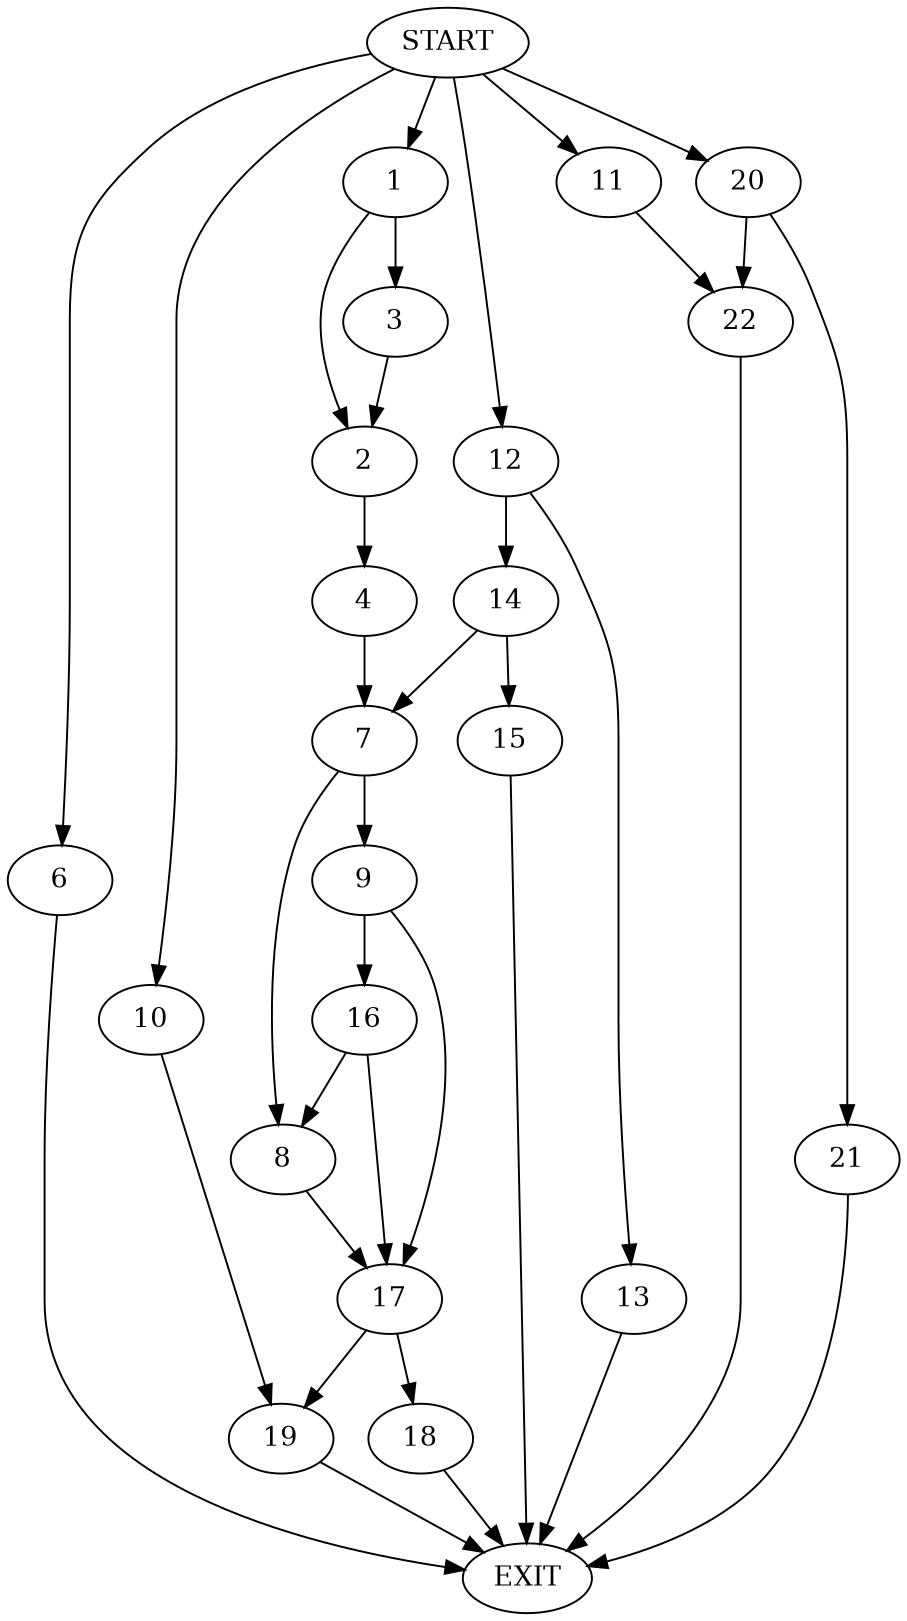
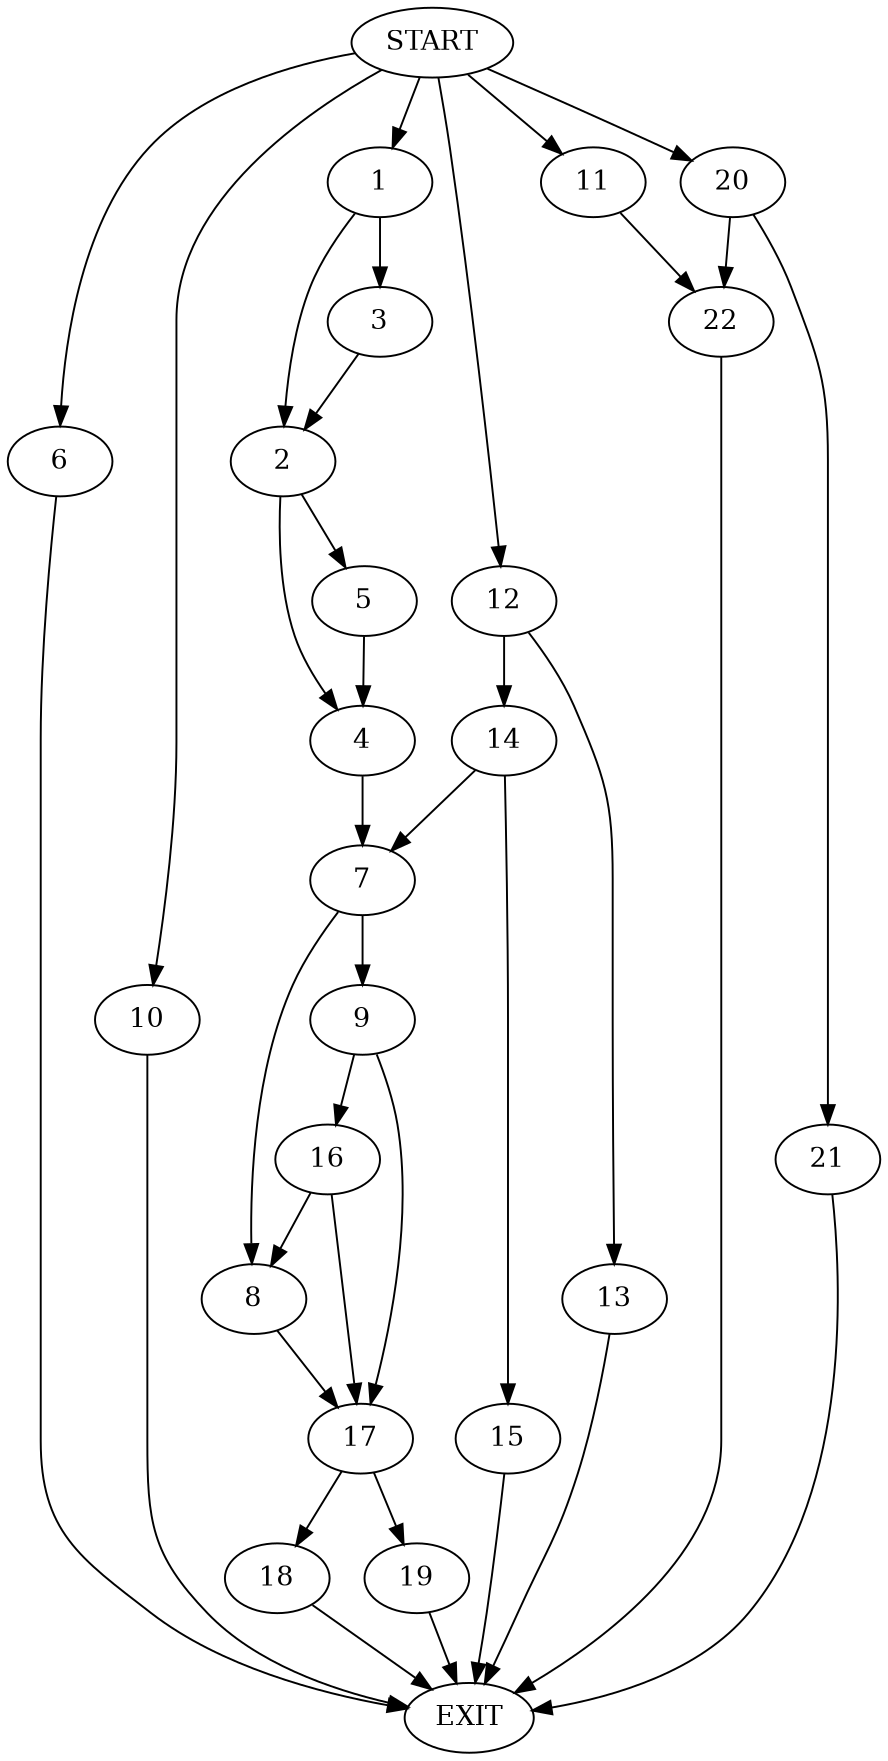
node "5": added
edge "10" -> "19": now "10" -> "EXIT"
